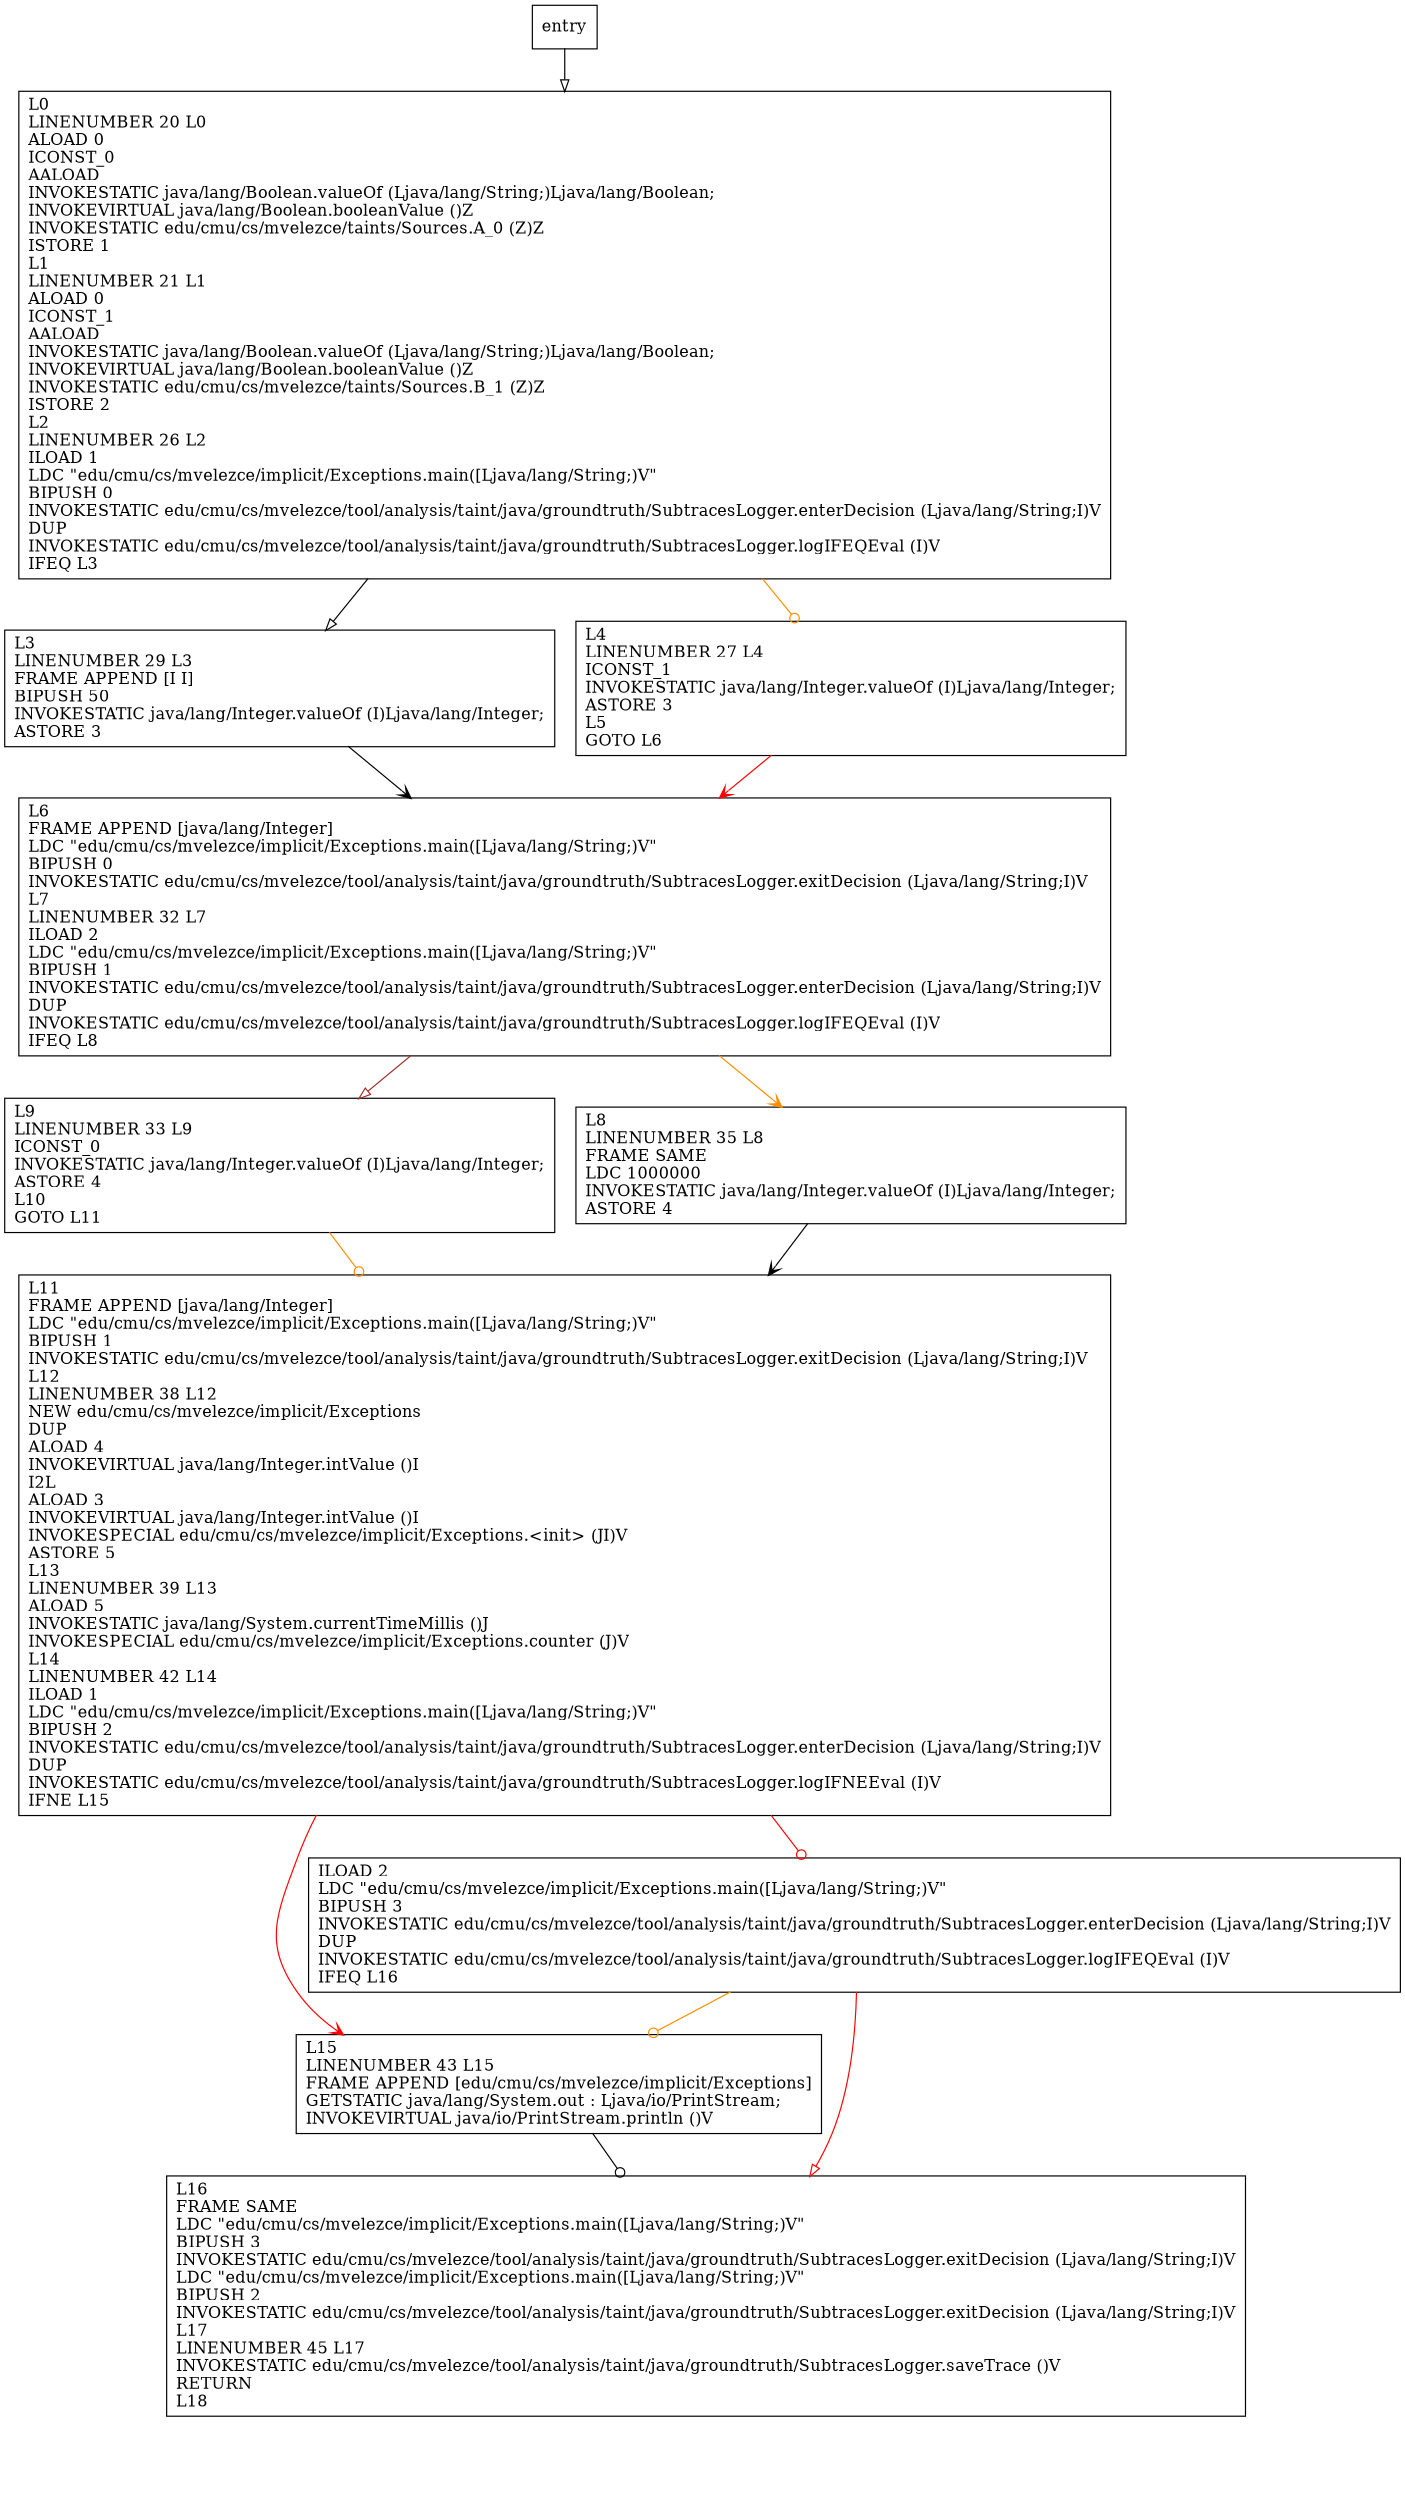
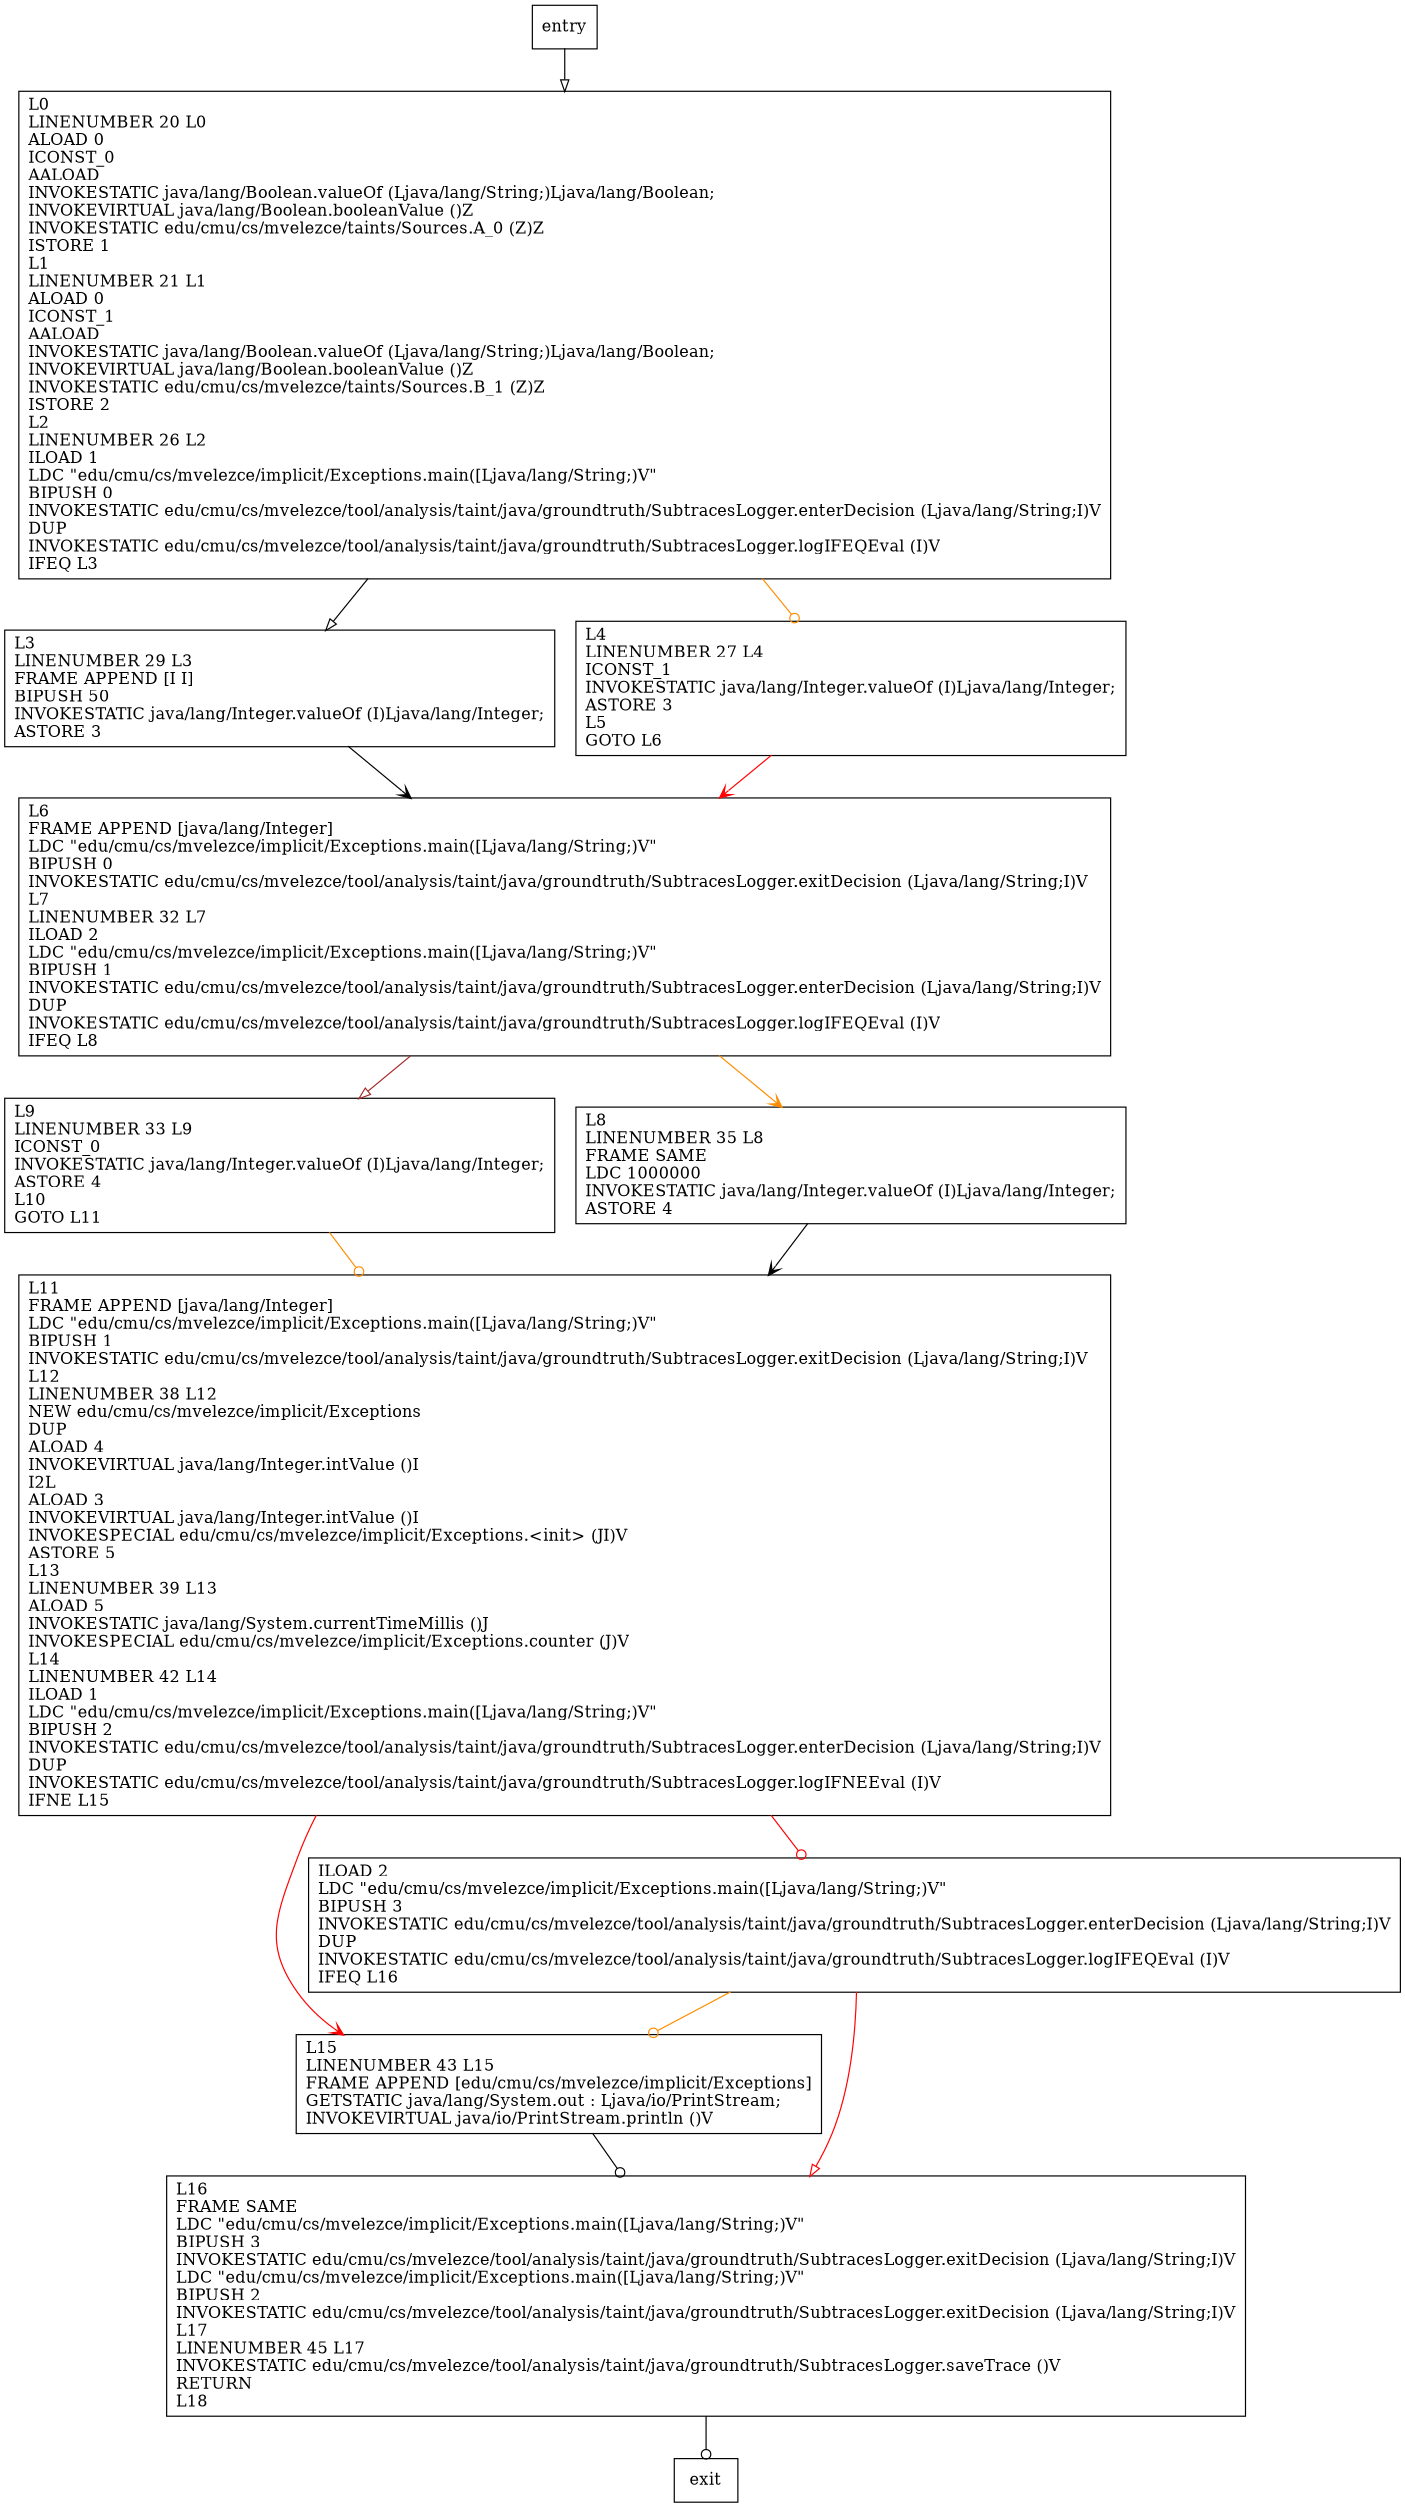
node "exit": added
